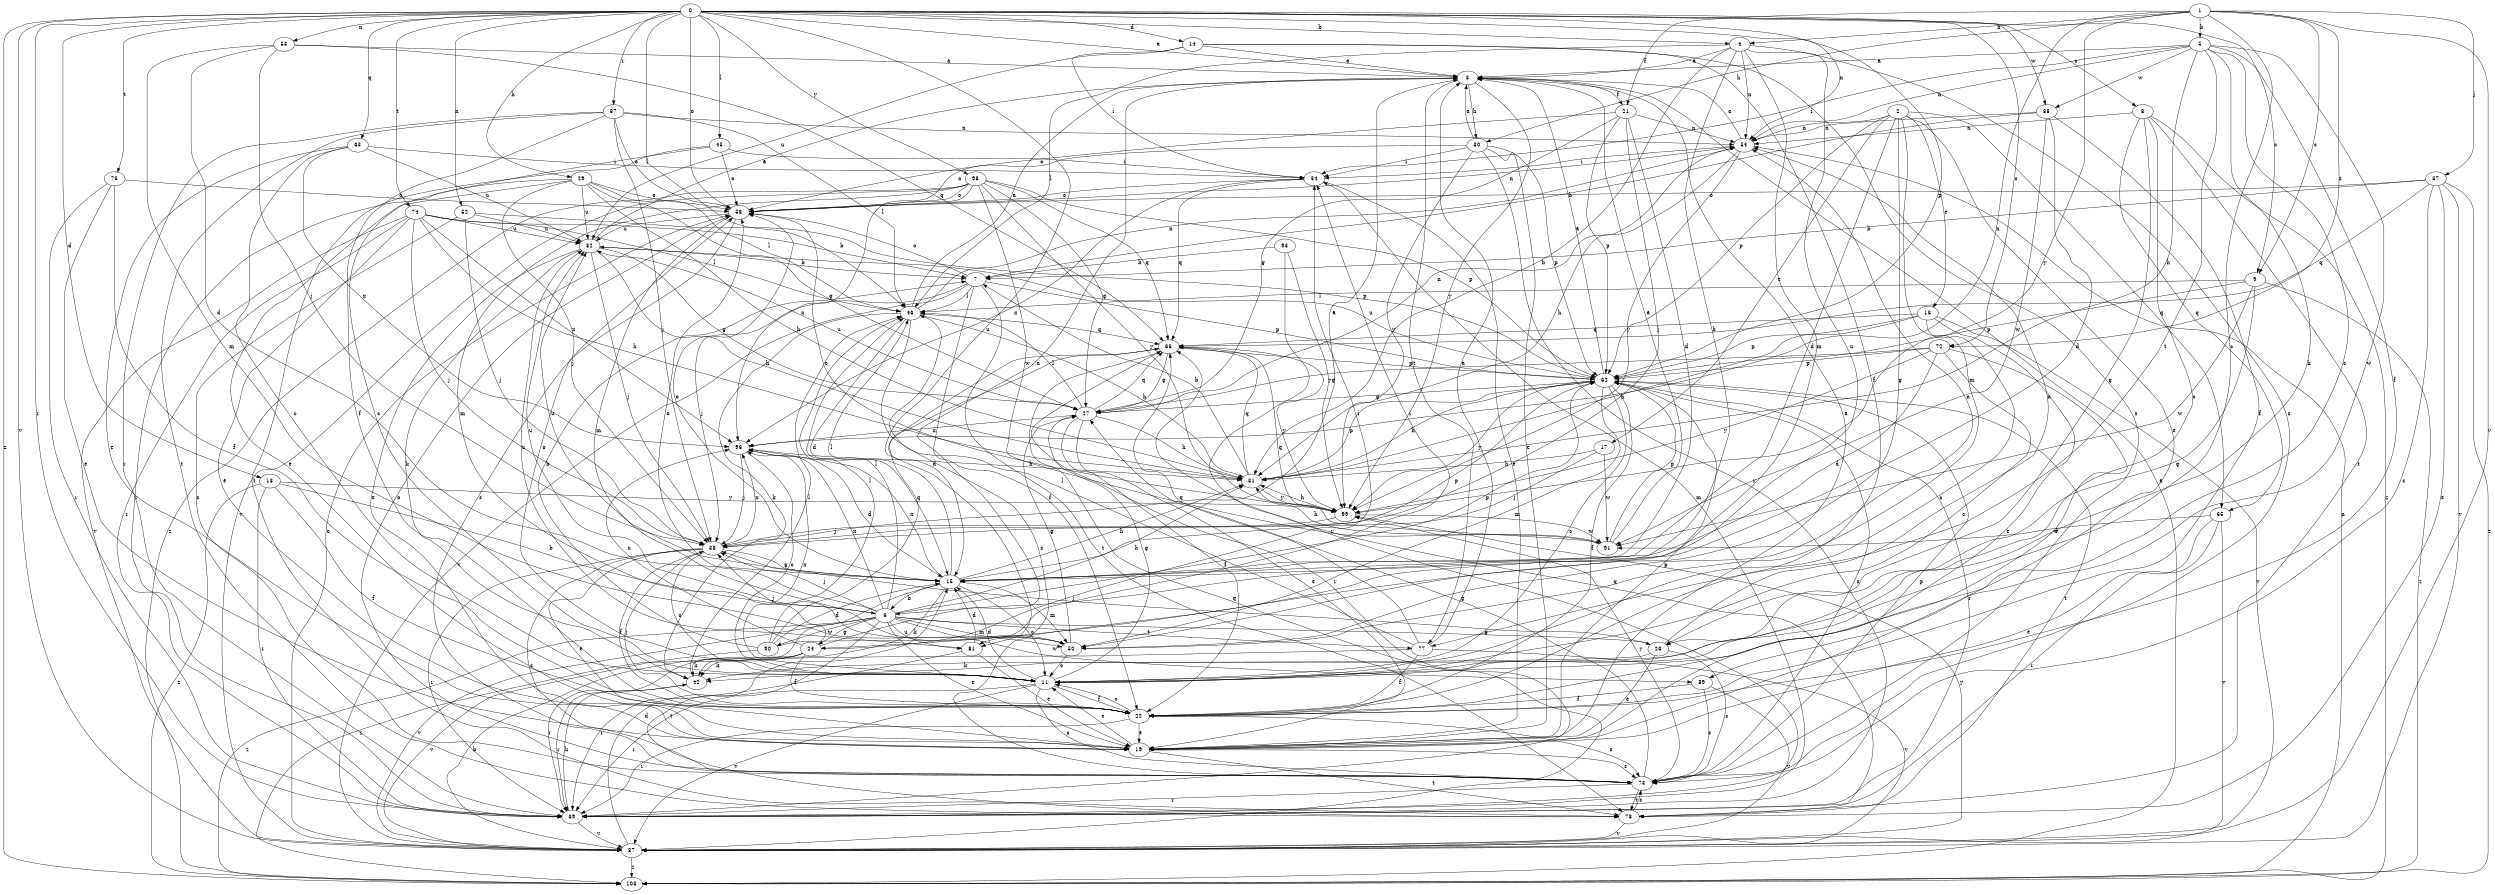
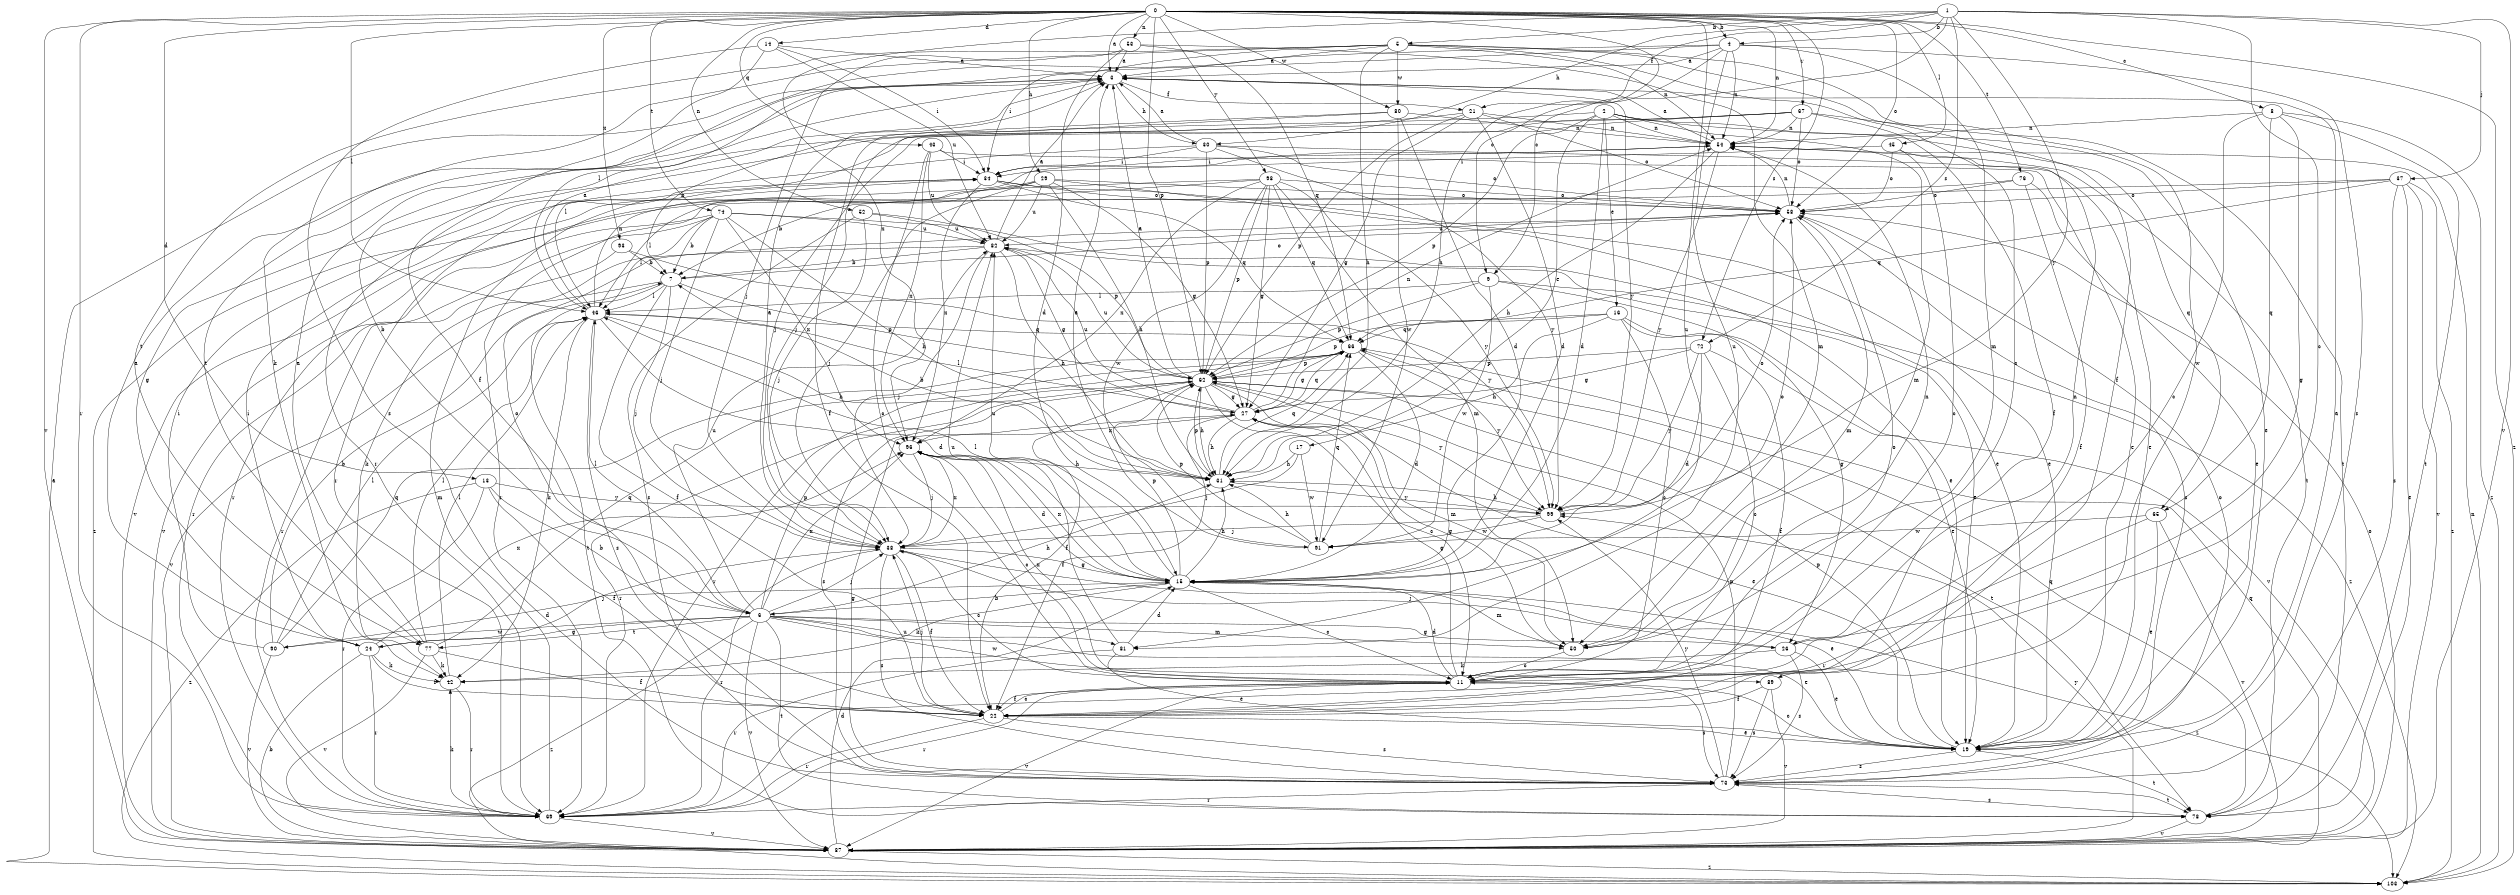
edge "0" -> "93": added, label "x"
node "88": label "88" -> "80"
node "63": label "63" -> "43"
